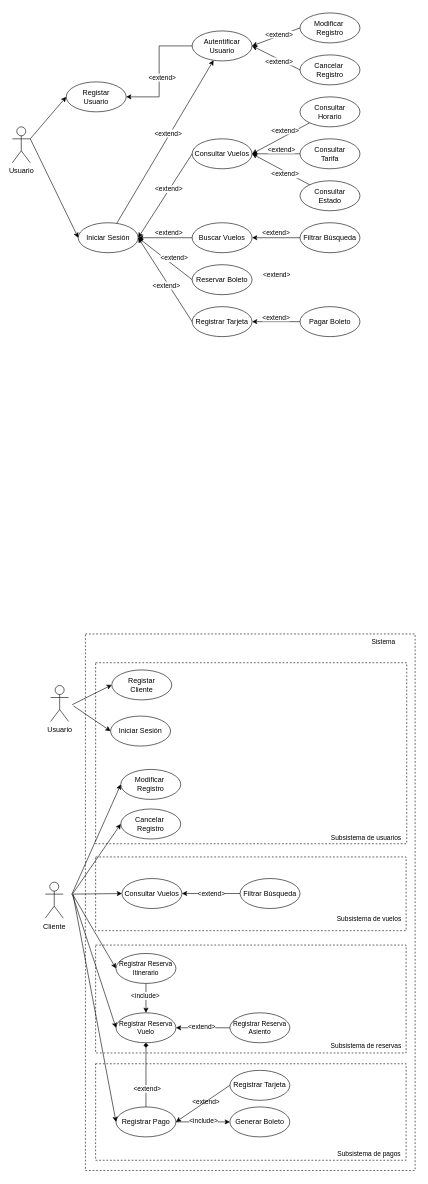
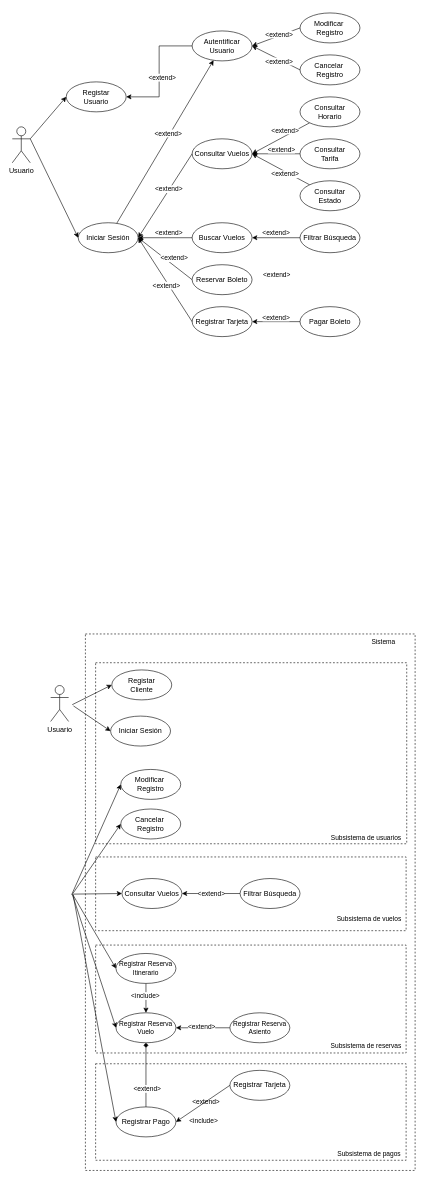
node "Cliente": removed
edge "Registrar Pago" -> "Generar Boleto": removed
node "Generar Boleto": removed
